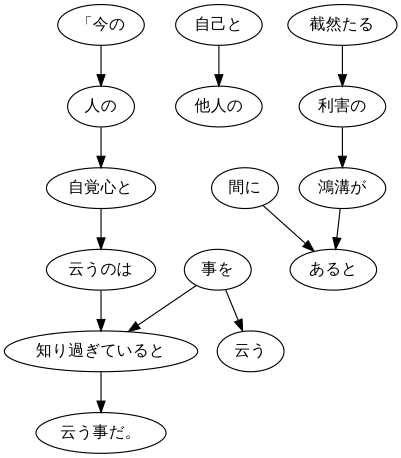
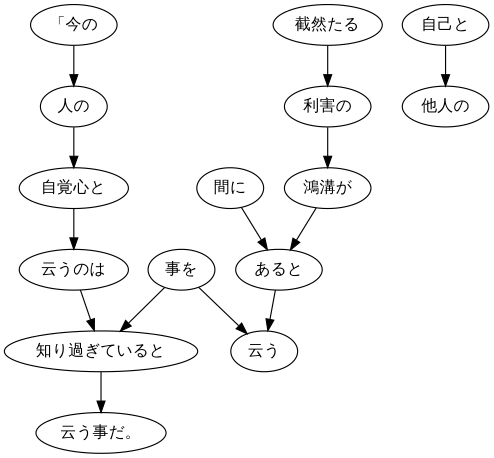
edge "あると" -> "云う": added
